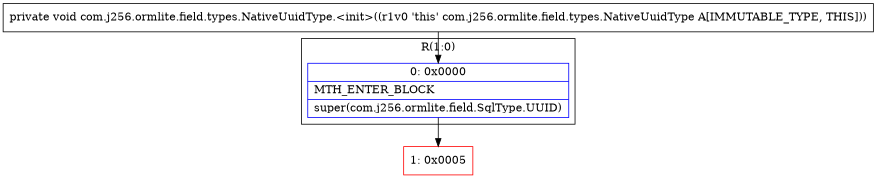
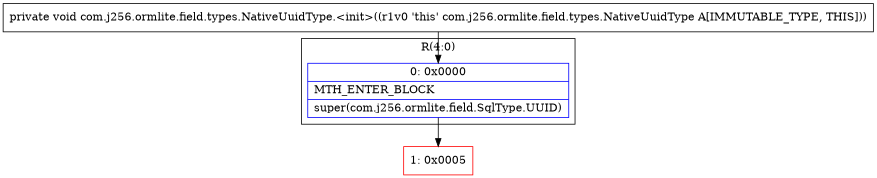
cluster "R(1:0)": label "R(1:0)" -> "R(4:0)"
